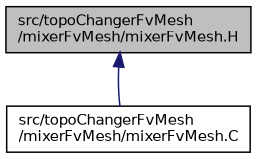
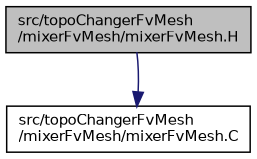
edge "src/topoChangerFvMesh /mixerFvMesh/mixerFvMesh.C" -> "src/topoChangerFvMesh /mixerFvMesh/mixerFvMesh.H": reversed
